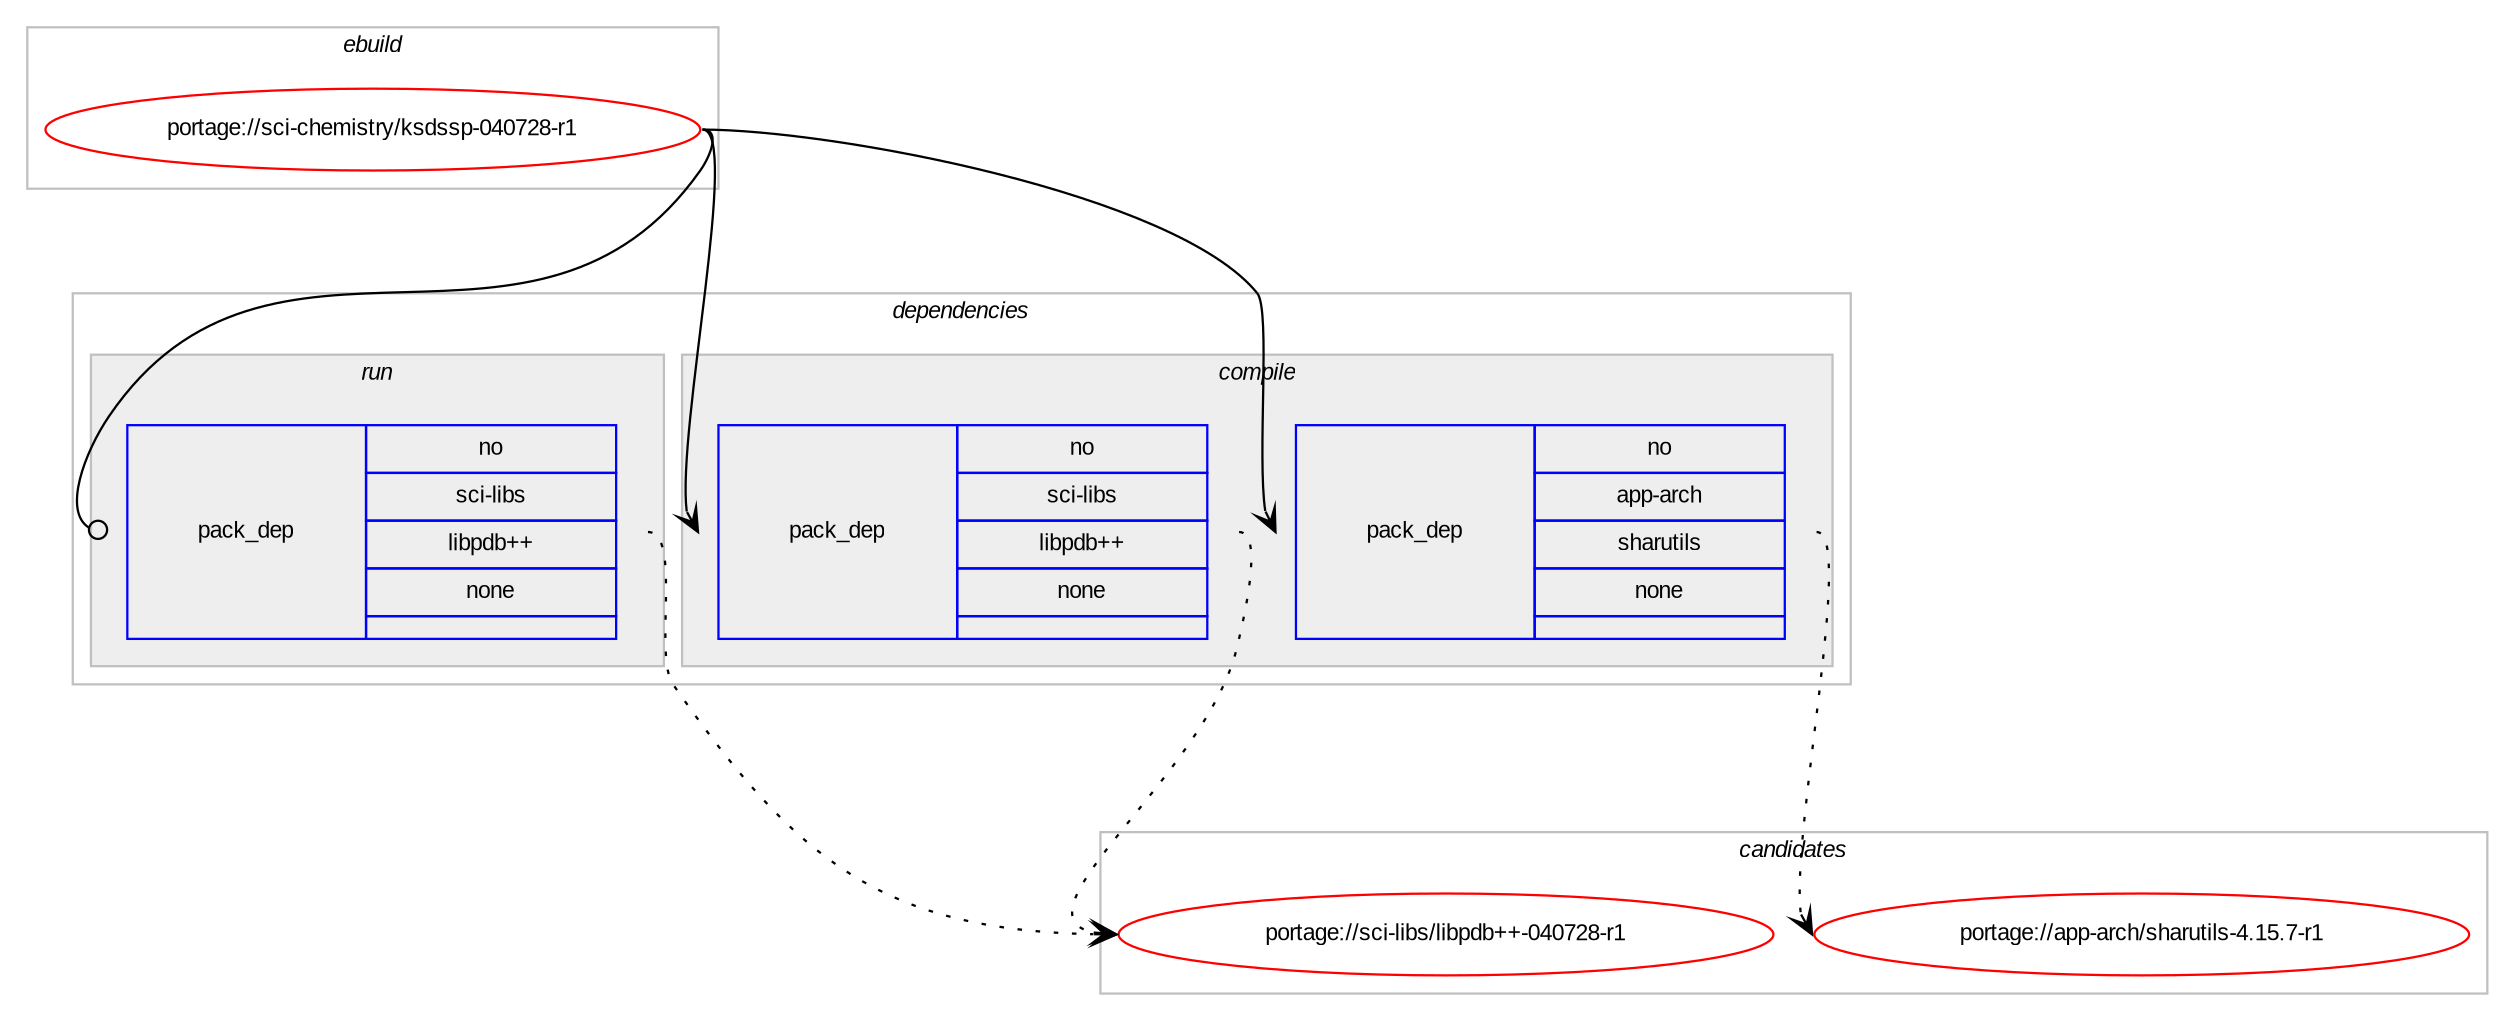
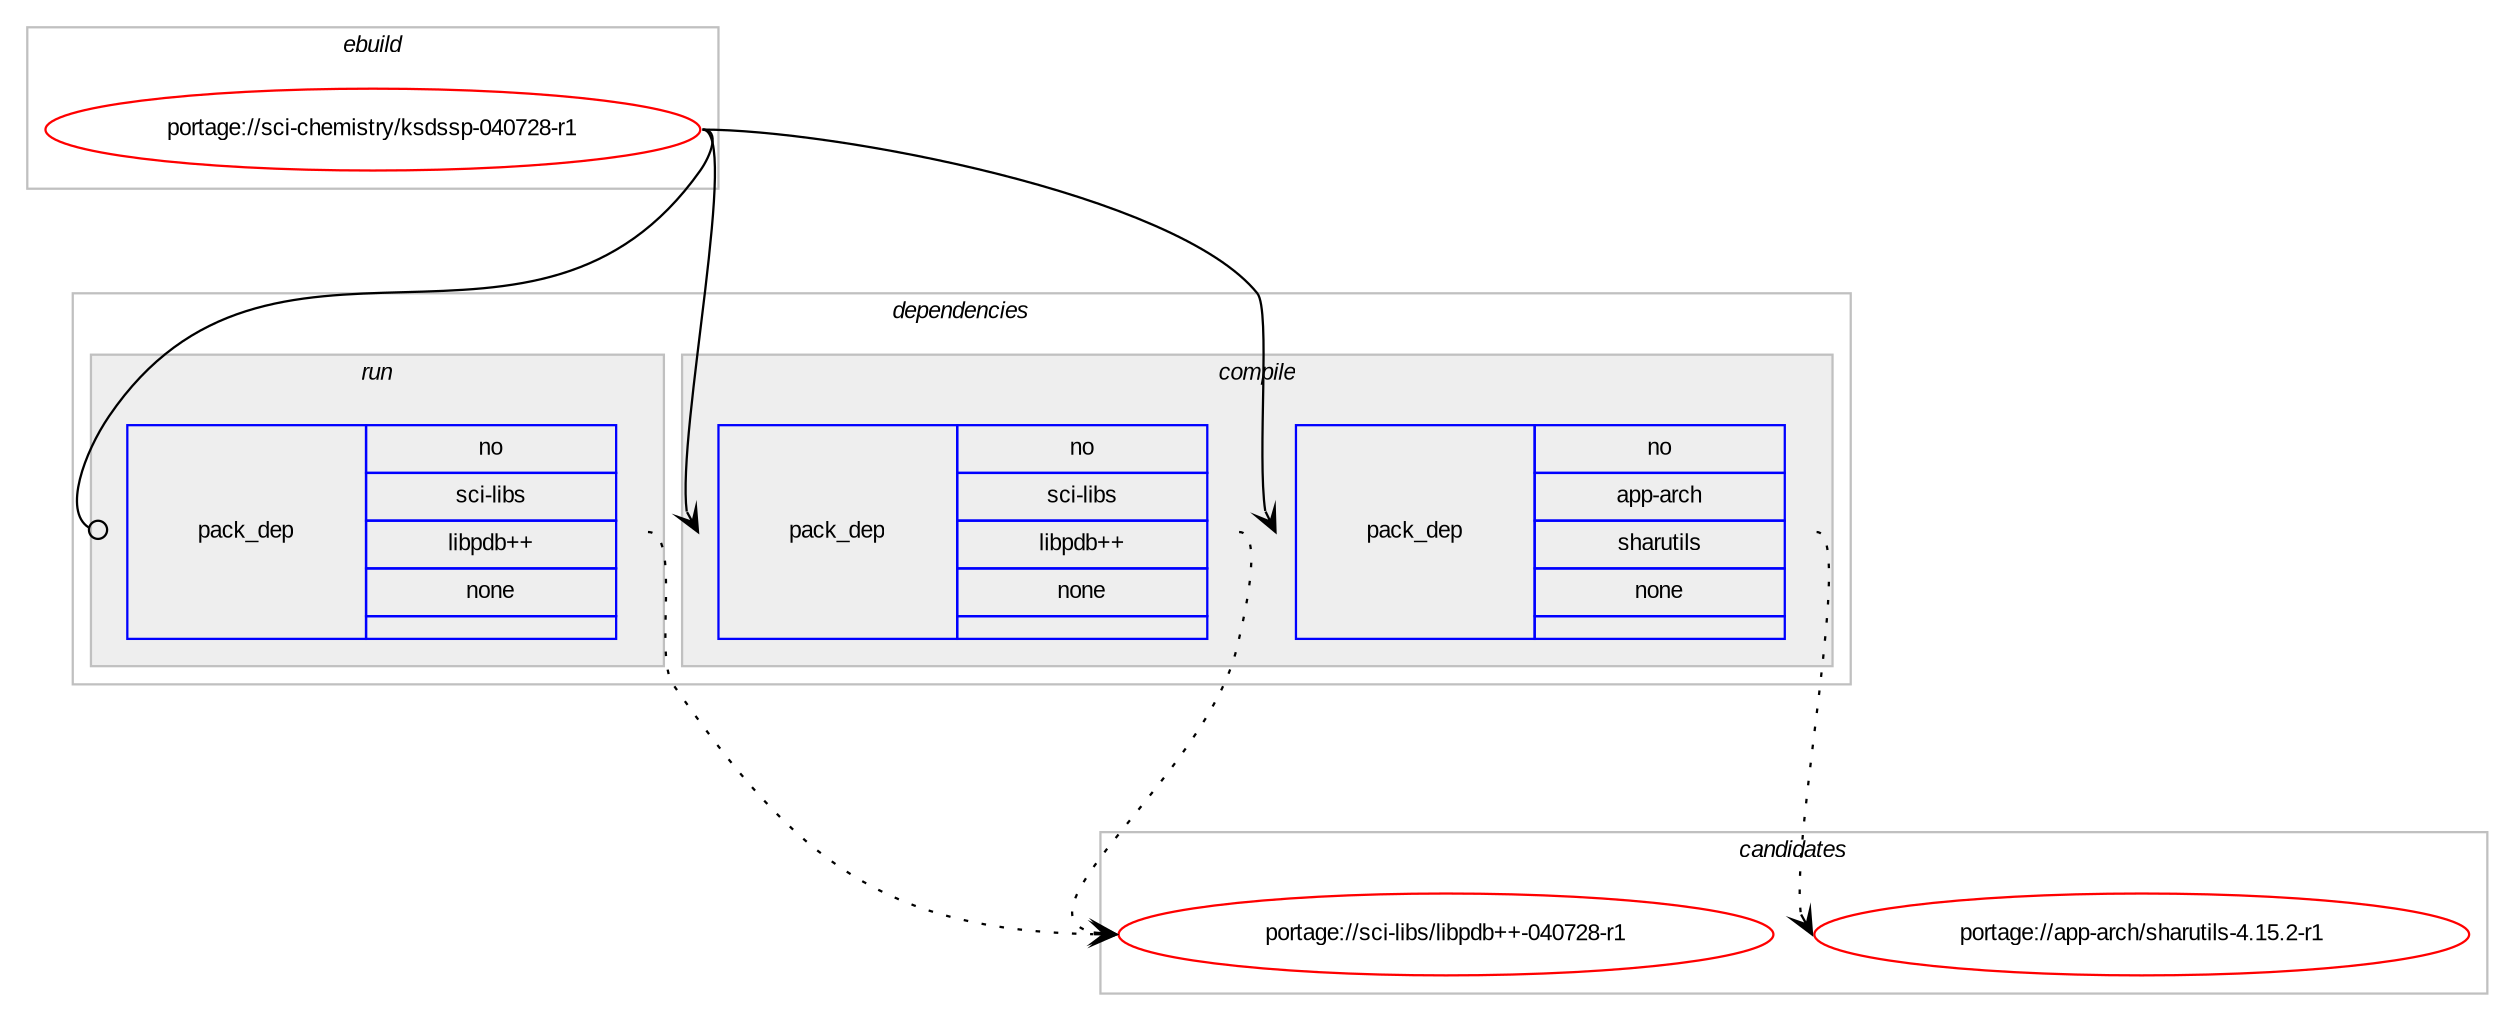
node "portage://app-arch/sharutils-4.15.7-r1": label "portage://app-arch/sharutils-4.15.7-r1" -> "portage://app-arch/sharutils-4.15.2-r1"
